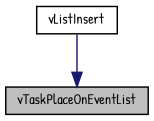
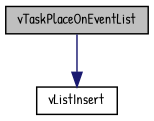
edge "vListInsert" -> "vTaskPlaceOnEventList": reversed
